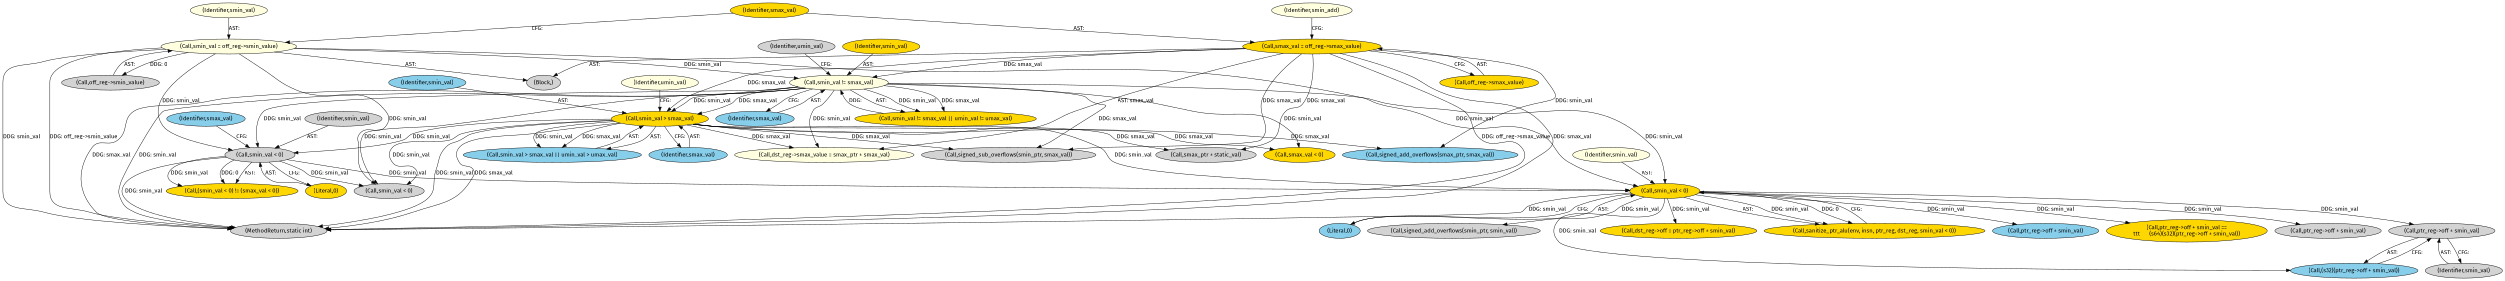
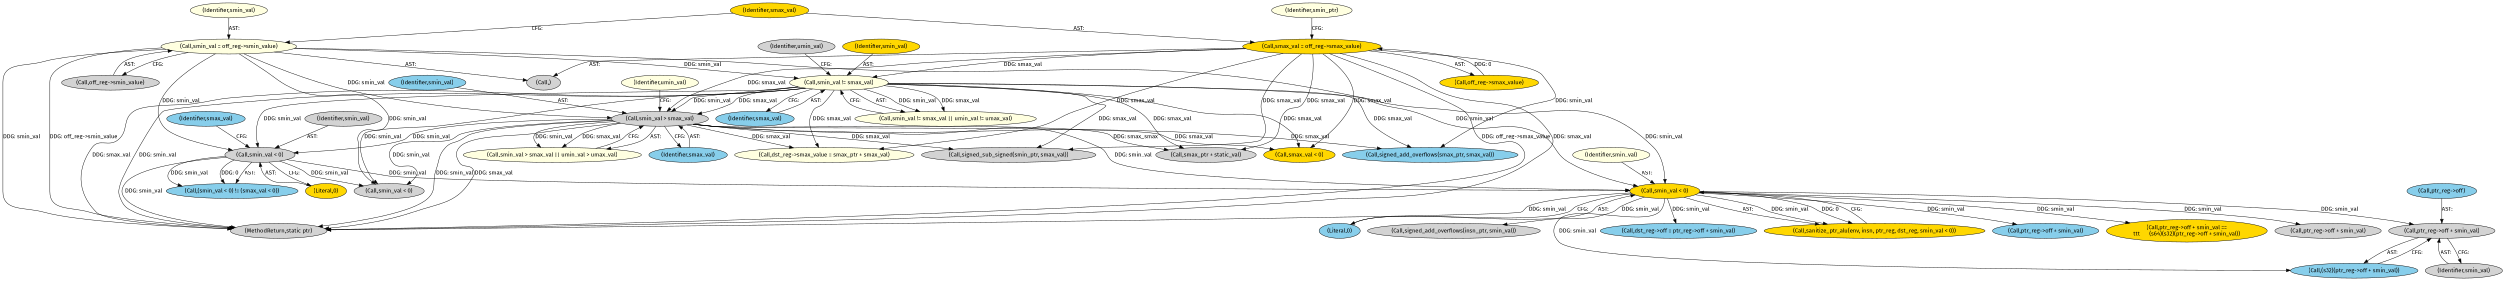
node "(Identifier,smin_add)": label "(Identifier,smin_add)" -> "(Identifier,smin_ptr)"
edge "(Call,smin_val = off_reg->smin_value)" -> "(Call,off_reg->smin_value)": label "DDG: 0" -> "CFG: "
edge "(Call,smax_val = off_reg->smax_value)" -> "(Call,off_reg->smax_value)": label "CFG: " -> "AST: "
edge "(Call,off_reg->smax_value)" -> "(Call,smax_val = off_reg->smax_value)": label "AST: " -> "DDG: 0"
node "(Block,)": label "(Block,)" -> "(Call,)"
edge "(Call,smin_val != smax_val)" -> "(Call,signed_add_overflows(smax_ptr, smax_val))": added, label "DDG: smax_val"
edge "(Call,smin_val != smax_val || umin_val != umax_val)" -> "(Call,smin_val != smax_val)": label "DDG: " -> "CFG: "
edge "(Call,smax_val = off_reg->smax_value)" -> "(Call,dst_reg->smax_value = smax_ptr + smax_val)": label "AST: smax_val" -> "DDG: smax_val"
edge "(Call,smax_val = off_reg->smax_value)" -> "(Call,smax_val < 0)": added, label "DDG: smax_val"
edge "(Call,smin_val != smax_val)" -> "(Call,smax_ptr + static_val)": added, label "DDG: smax_val"
edge "(Call,smin_val = off_reg->smin_value)" -> "(Call,smin_val > smax_val)": added, label "DDG: smin_val"
node "(Call,smin_val > smax_val)": fillcolor gold -> lightgrey
edge "(Call,smin_val != smax_val)" -> "(Call,dst_reg->smax_value = smax_ptr + smax_val)": label "DDG: smin_val" -> "DDG: smax_val"
node "(Call,smin_val != smax_val || umin_val != umax_val)": fillcolor gold -> lightyellow
edge "(Call,smin_val != smax_val)" -> "(Call,smax_val < 0)": label "DDG: smin_val" -> "DDG: smax_val"
edge "(Call,smin_val > smax_val || umin_val > umax_val)" -> "(Call,smin_val > smax_val)": label "AST: " -> "CFG: "
edge "(Call,smin_val > smax_val)" -> "(Call,smax_ptr + static_val)": label "DDG: smax_val" -> "DDG: smax_smax"
node "(Call,smin_val > smax_val || umin_val > umax_val)": fillcolor skyblue -> lightyellow
node "(Call,signed_sub_overflows(smin_ptr, smax_val))": label "(Call,signed_sub_overflows(smin_ptr, smax_val))" -> "(Call,signed_sub_signed(smin_ptr, smax_val))"
node "(Call,(smin_val < 0) != (smax_val < 0))": fillcolor gold -> skyblue
node "(Call,ptr_reg->off)": added
node "(MethodReturn,static int)": label "(MethodReturn,static int)" -> "(MethodReturn,static ptr)"
node "(Call,signed_add_overflows(smin_ptr, smin_val))": label "(Call,signed_add_overflows(smin_ptr, smin_val))" -> "(Call,signed_add_overflows(insn_ptr, smin_val))"
node "(Call,dst_reg->off = ptr_reg->off + smin_val)": fillcolor gold -> skyblue
